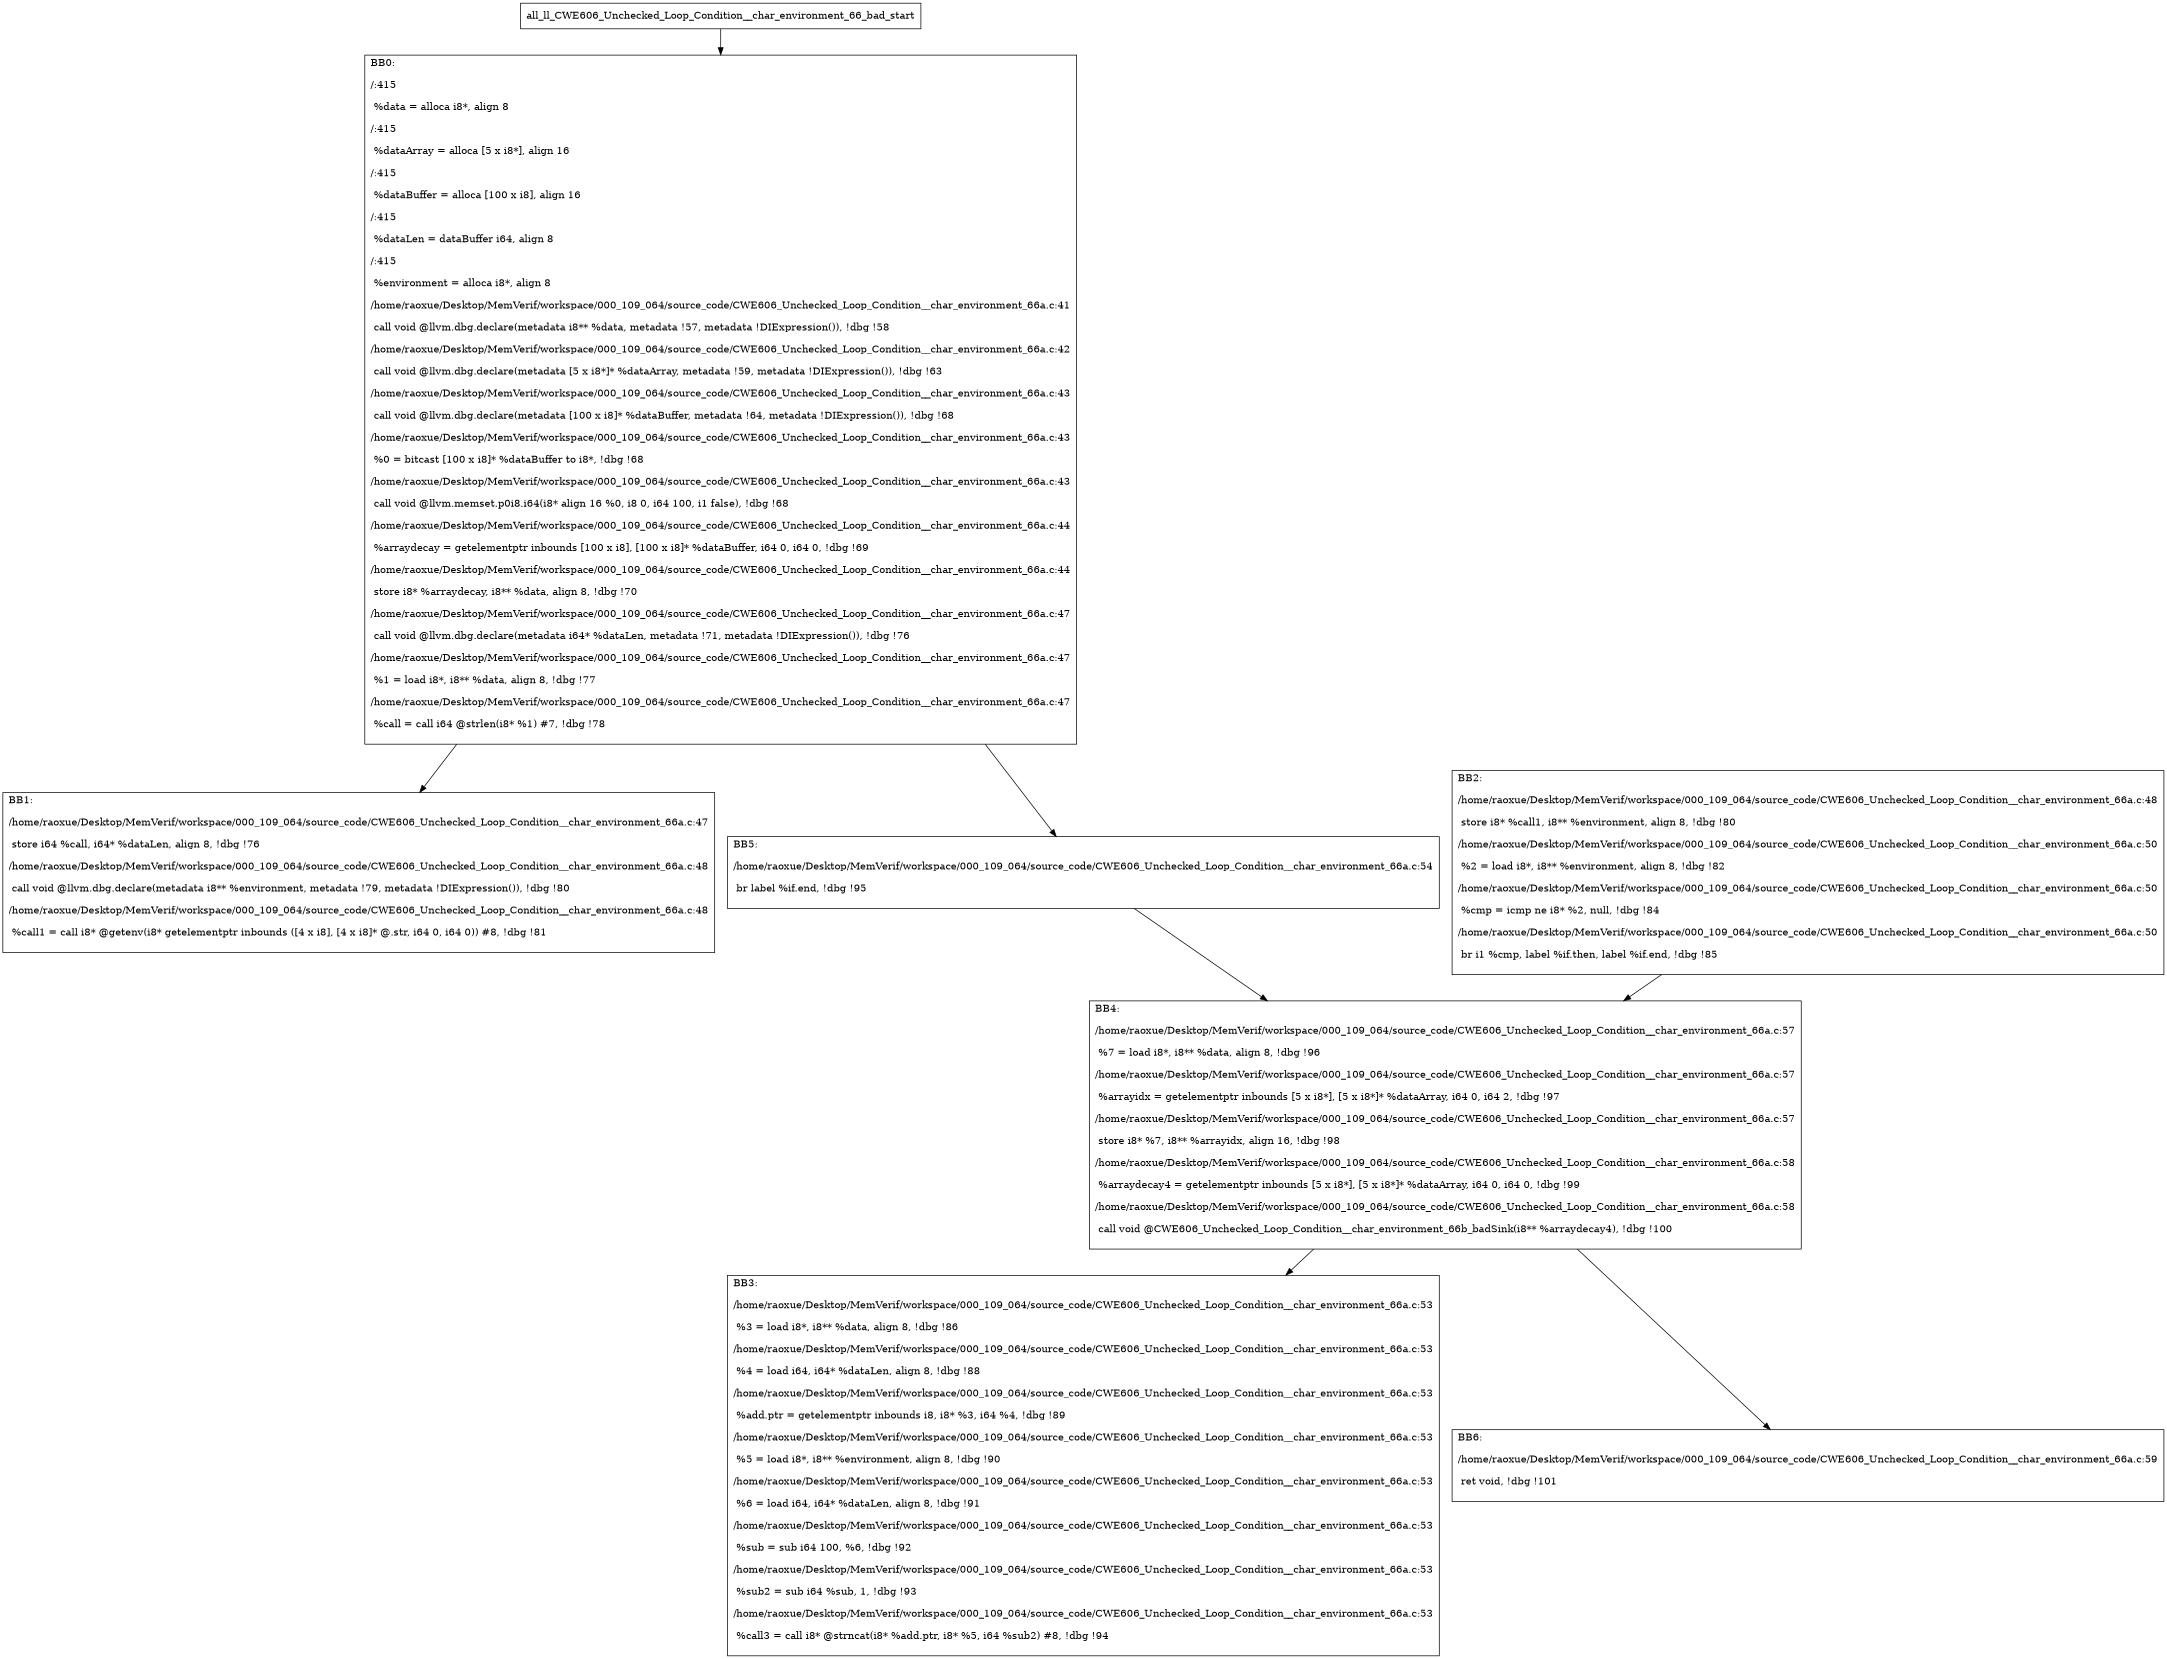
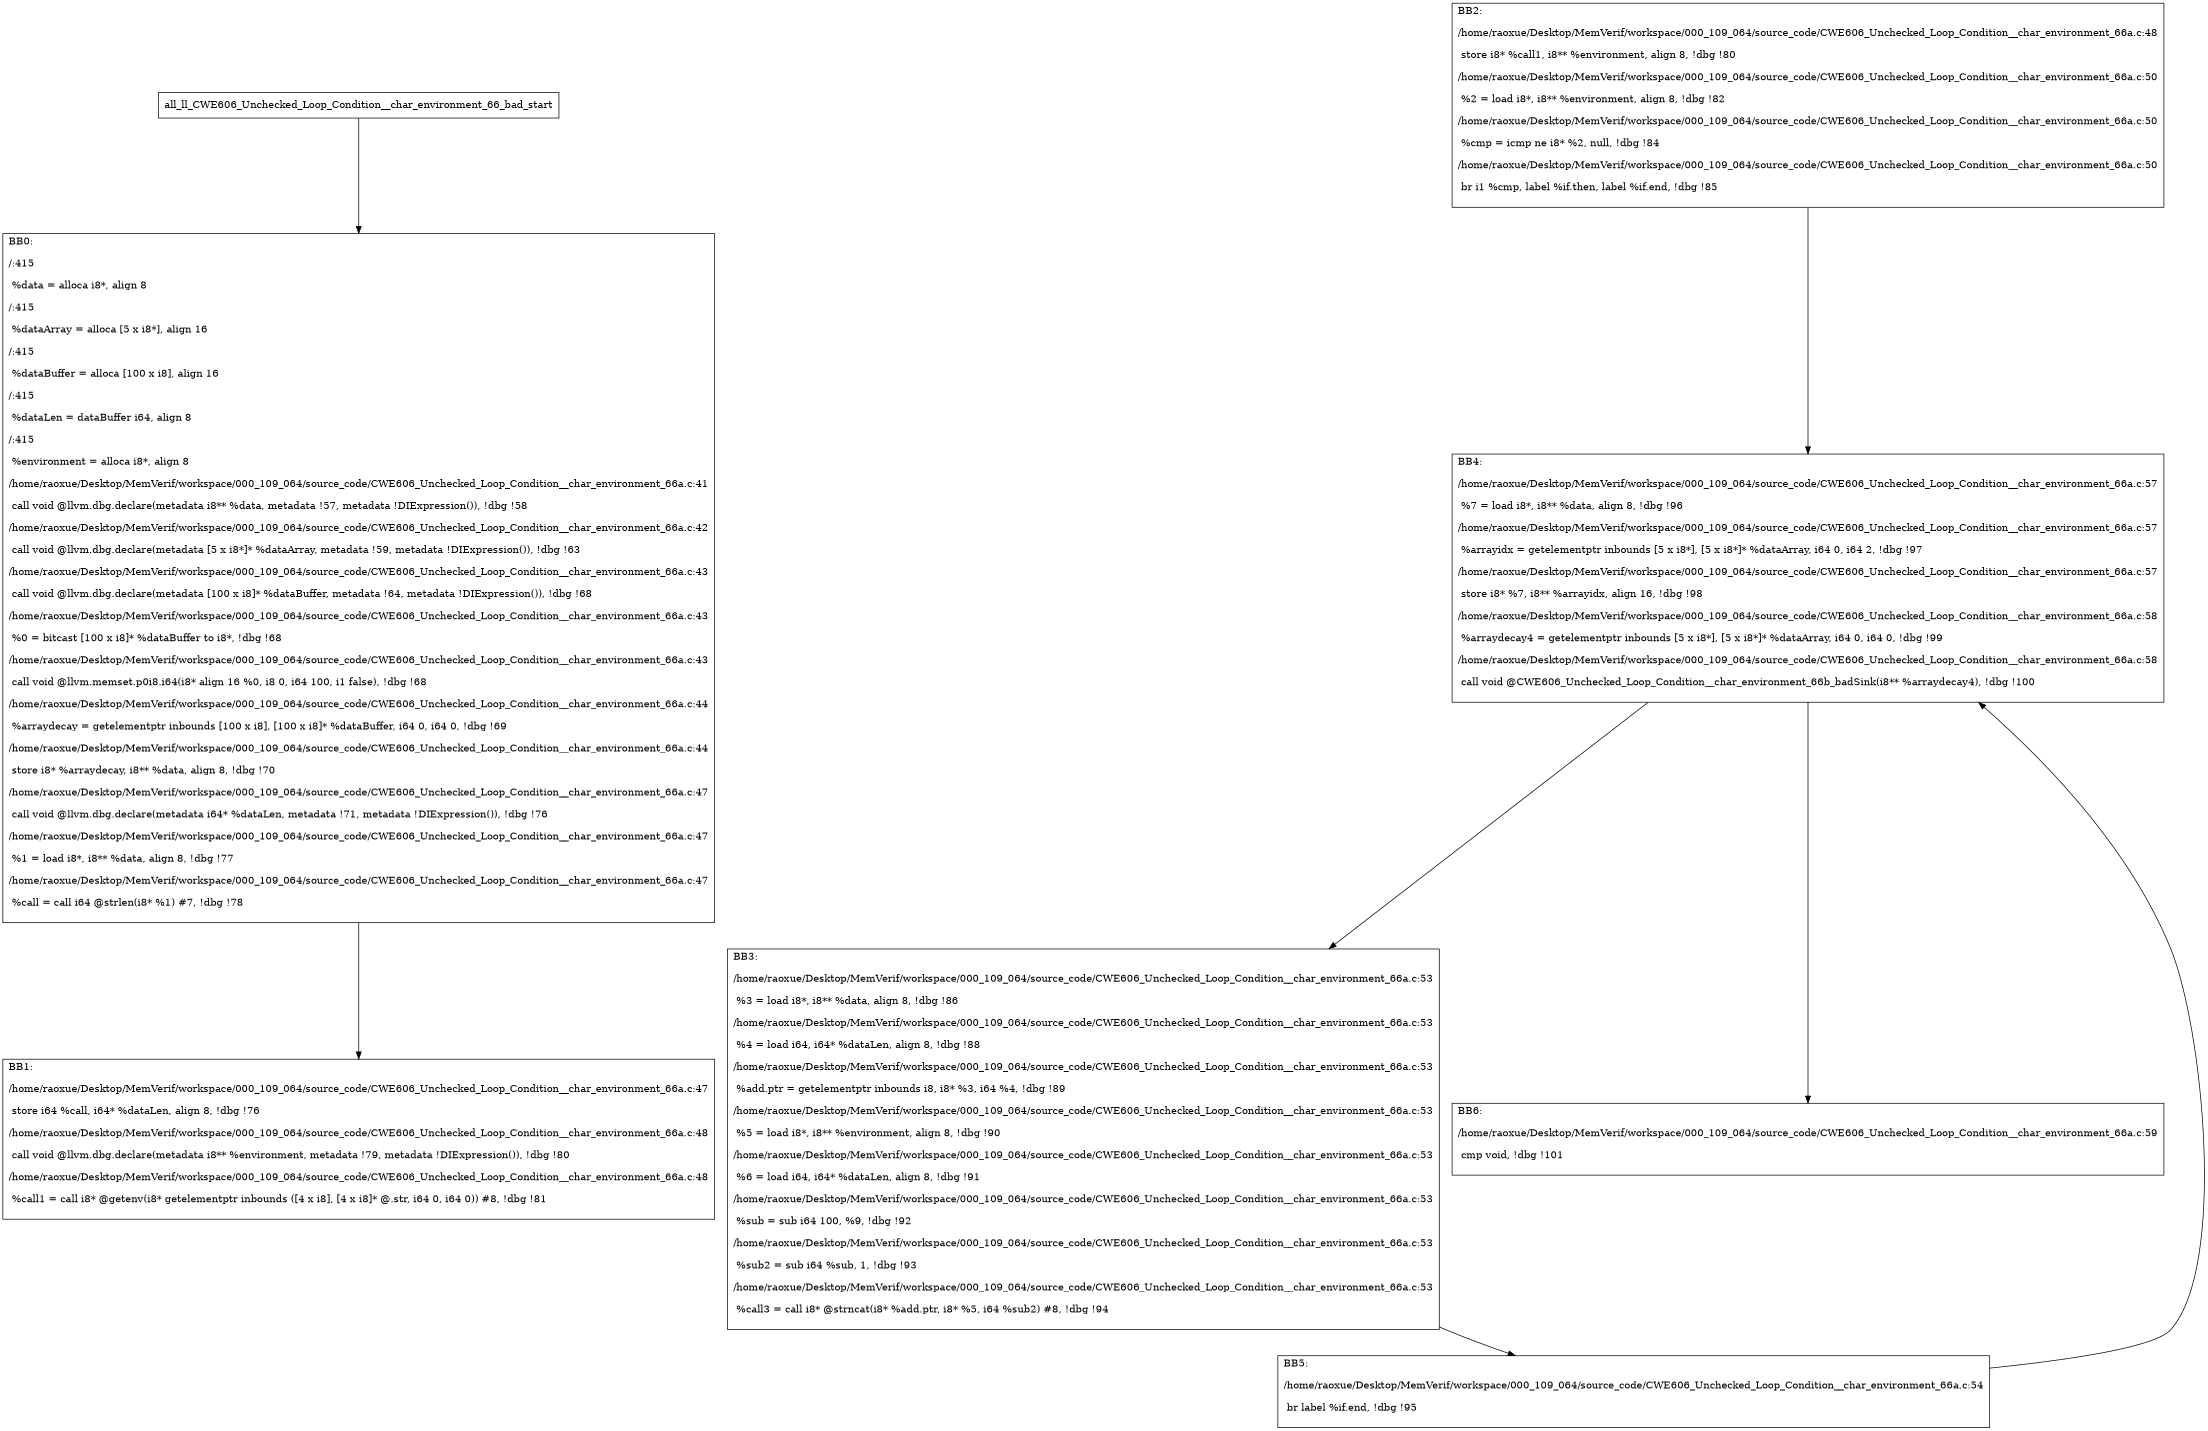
edge "BB0:" -> "BB5:": now "BB3:" -> "BB5:"
node "BB6:": text "ret void, !dbg !101" -> "cmp void, !dbg !101"
node "BB3:": text "%sub = sub i64 100, %6, !dbg !92" -> "%sub = sub i64 100, %9, !dbg !92"
